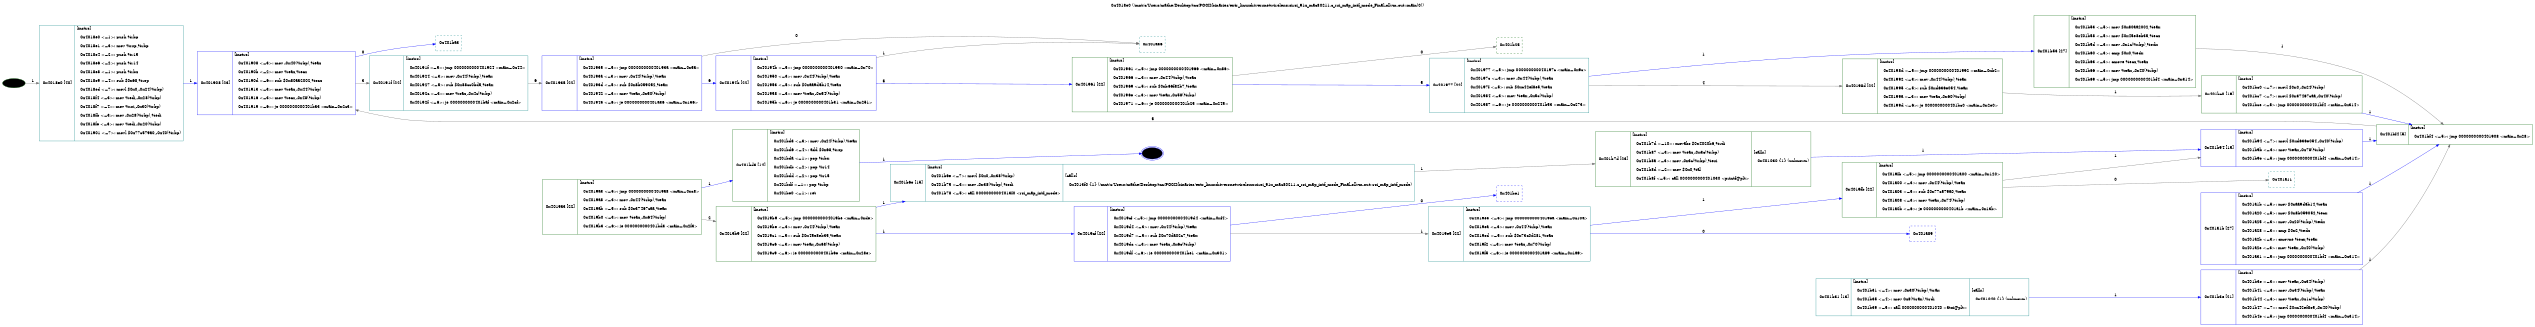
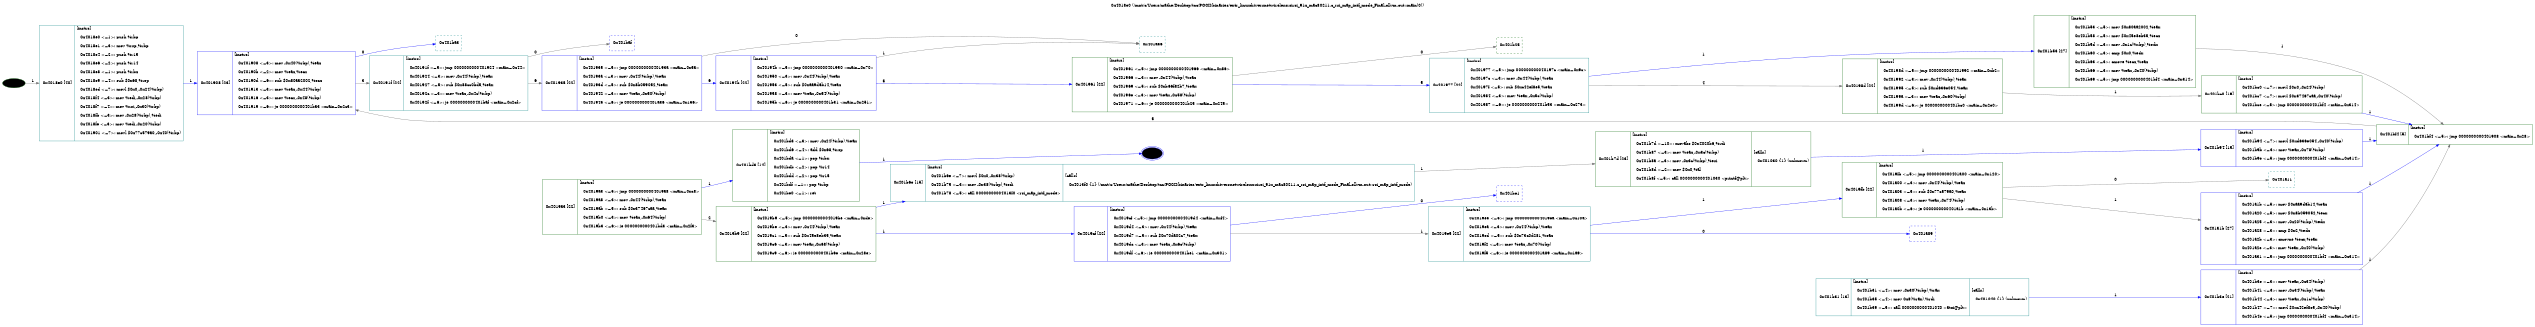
node "0x401baf": added
edge "0x4019fb [22]" -> "0x401b94 [15]": now "0x4019fb [22]" -> "0x401a1b [27]"
